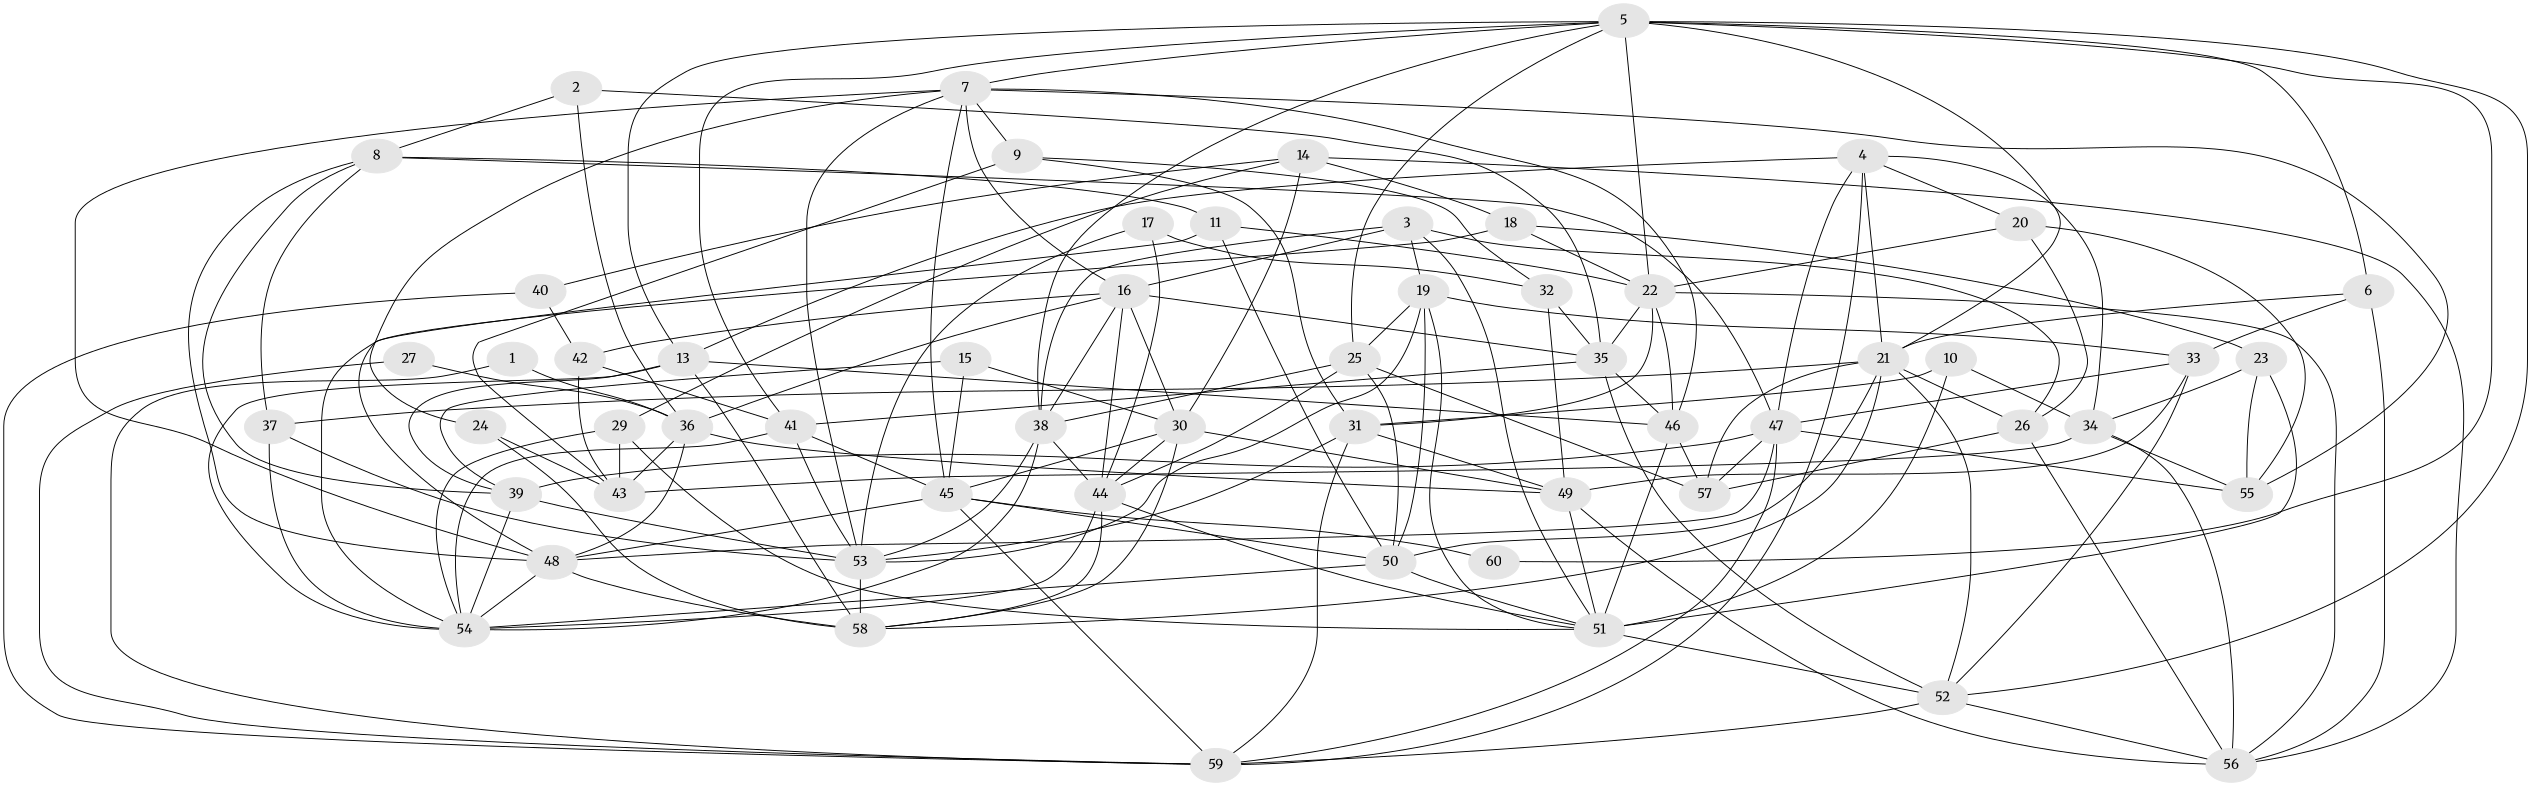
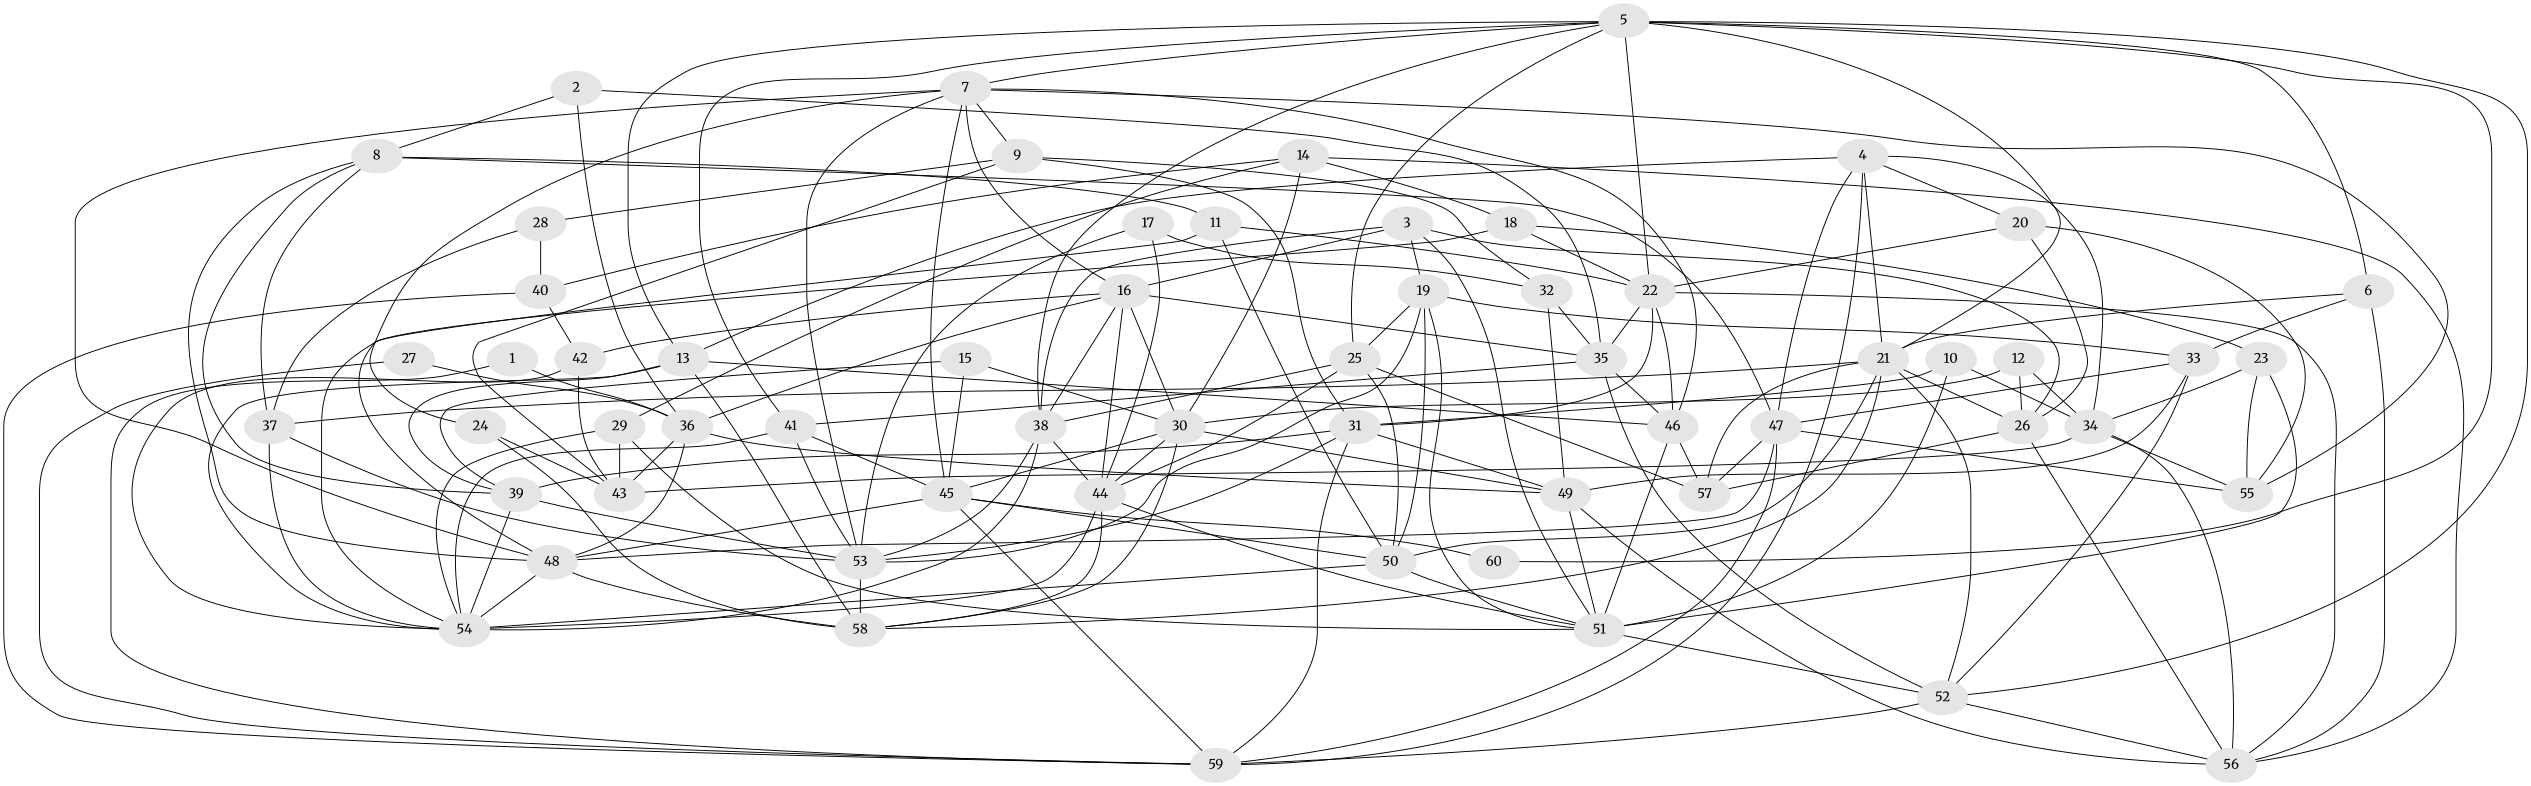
node "28": added
node "12": added
edge "42" -- "41": now "42" -- "54"
edge "47" -- "39": now "31" -- "39"
